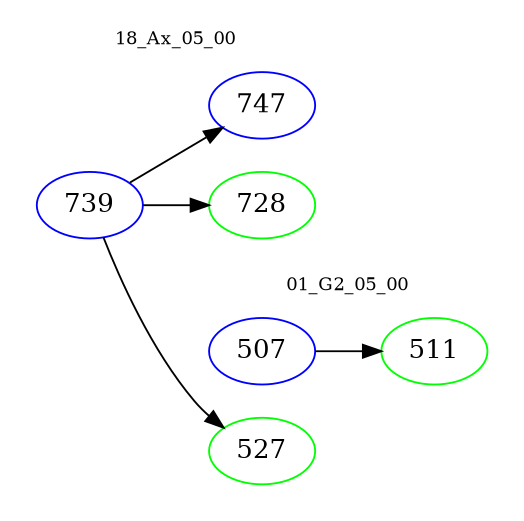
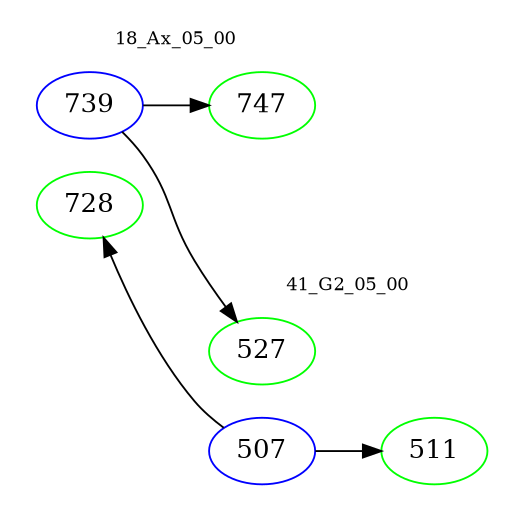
node "747": color blue -> green
edge "739" -> "728": now "507" -> "728"
cluster "01_G2_05_00": label "01_G2_05_00" -> "41_G2_05_00"
